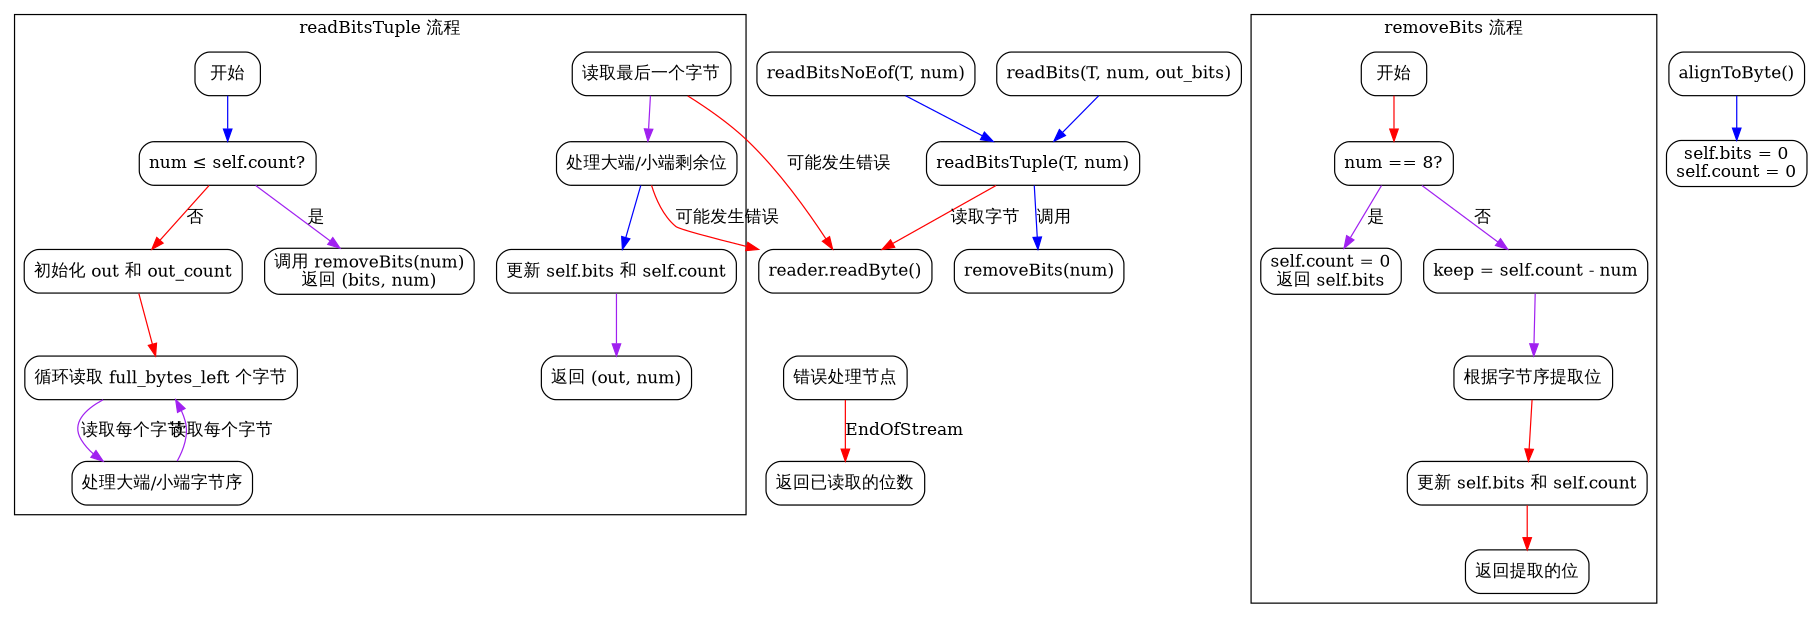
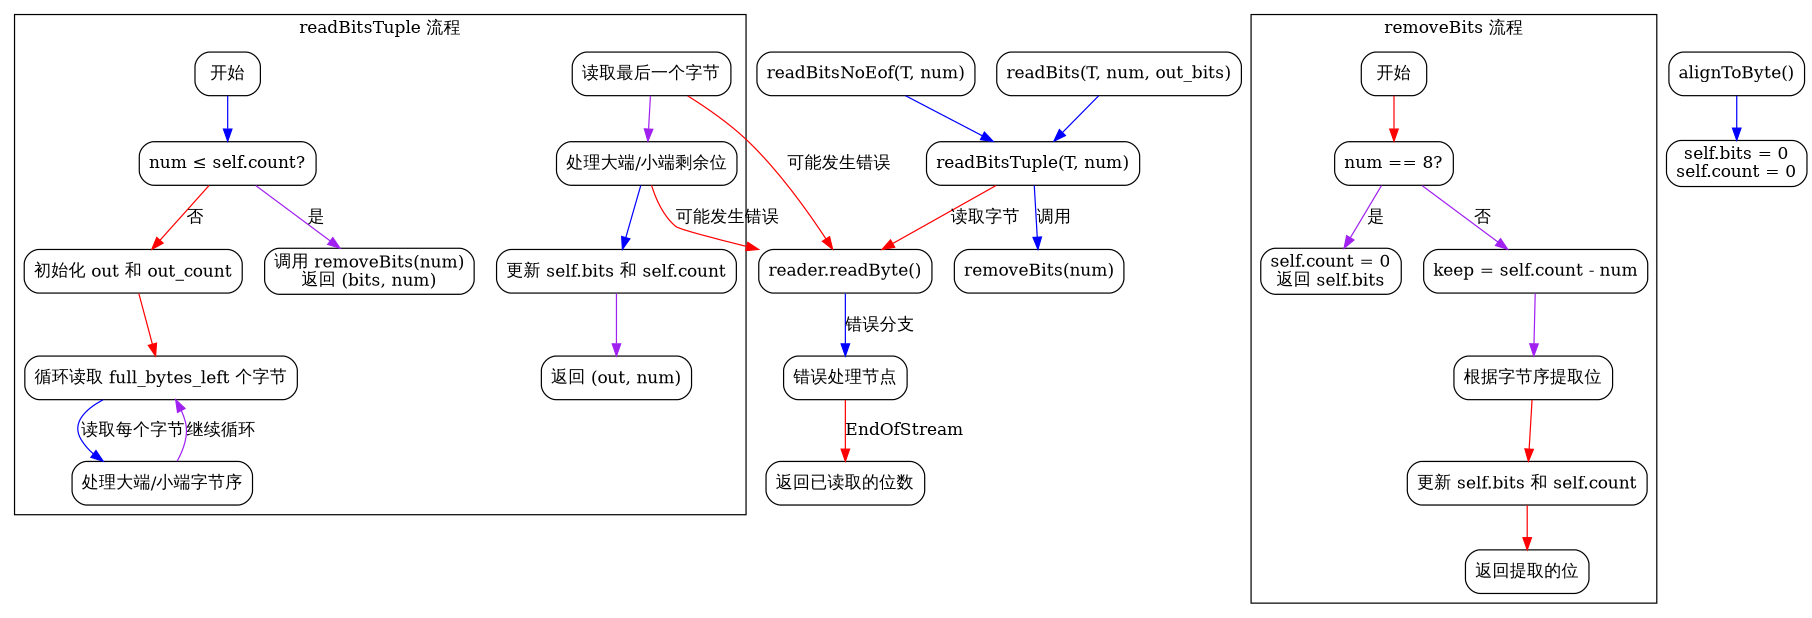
edge "reader.readByte()" -> "错误处理节点": added, label "错误分支"
edge "循环读取 full_bytes_left 个字节" -> "处理大端/小端字节序": color purple -> blue
edge "处理大端/小端字节序" -> "循环读取 full_bytes_left 个字节": label "读取每个字节" -> "继续循环"
